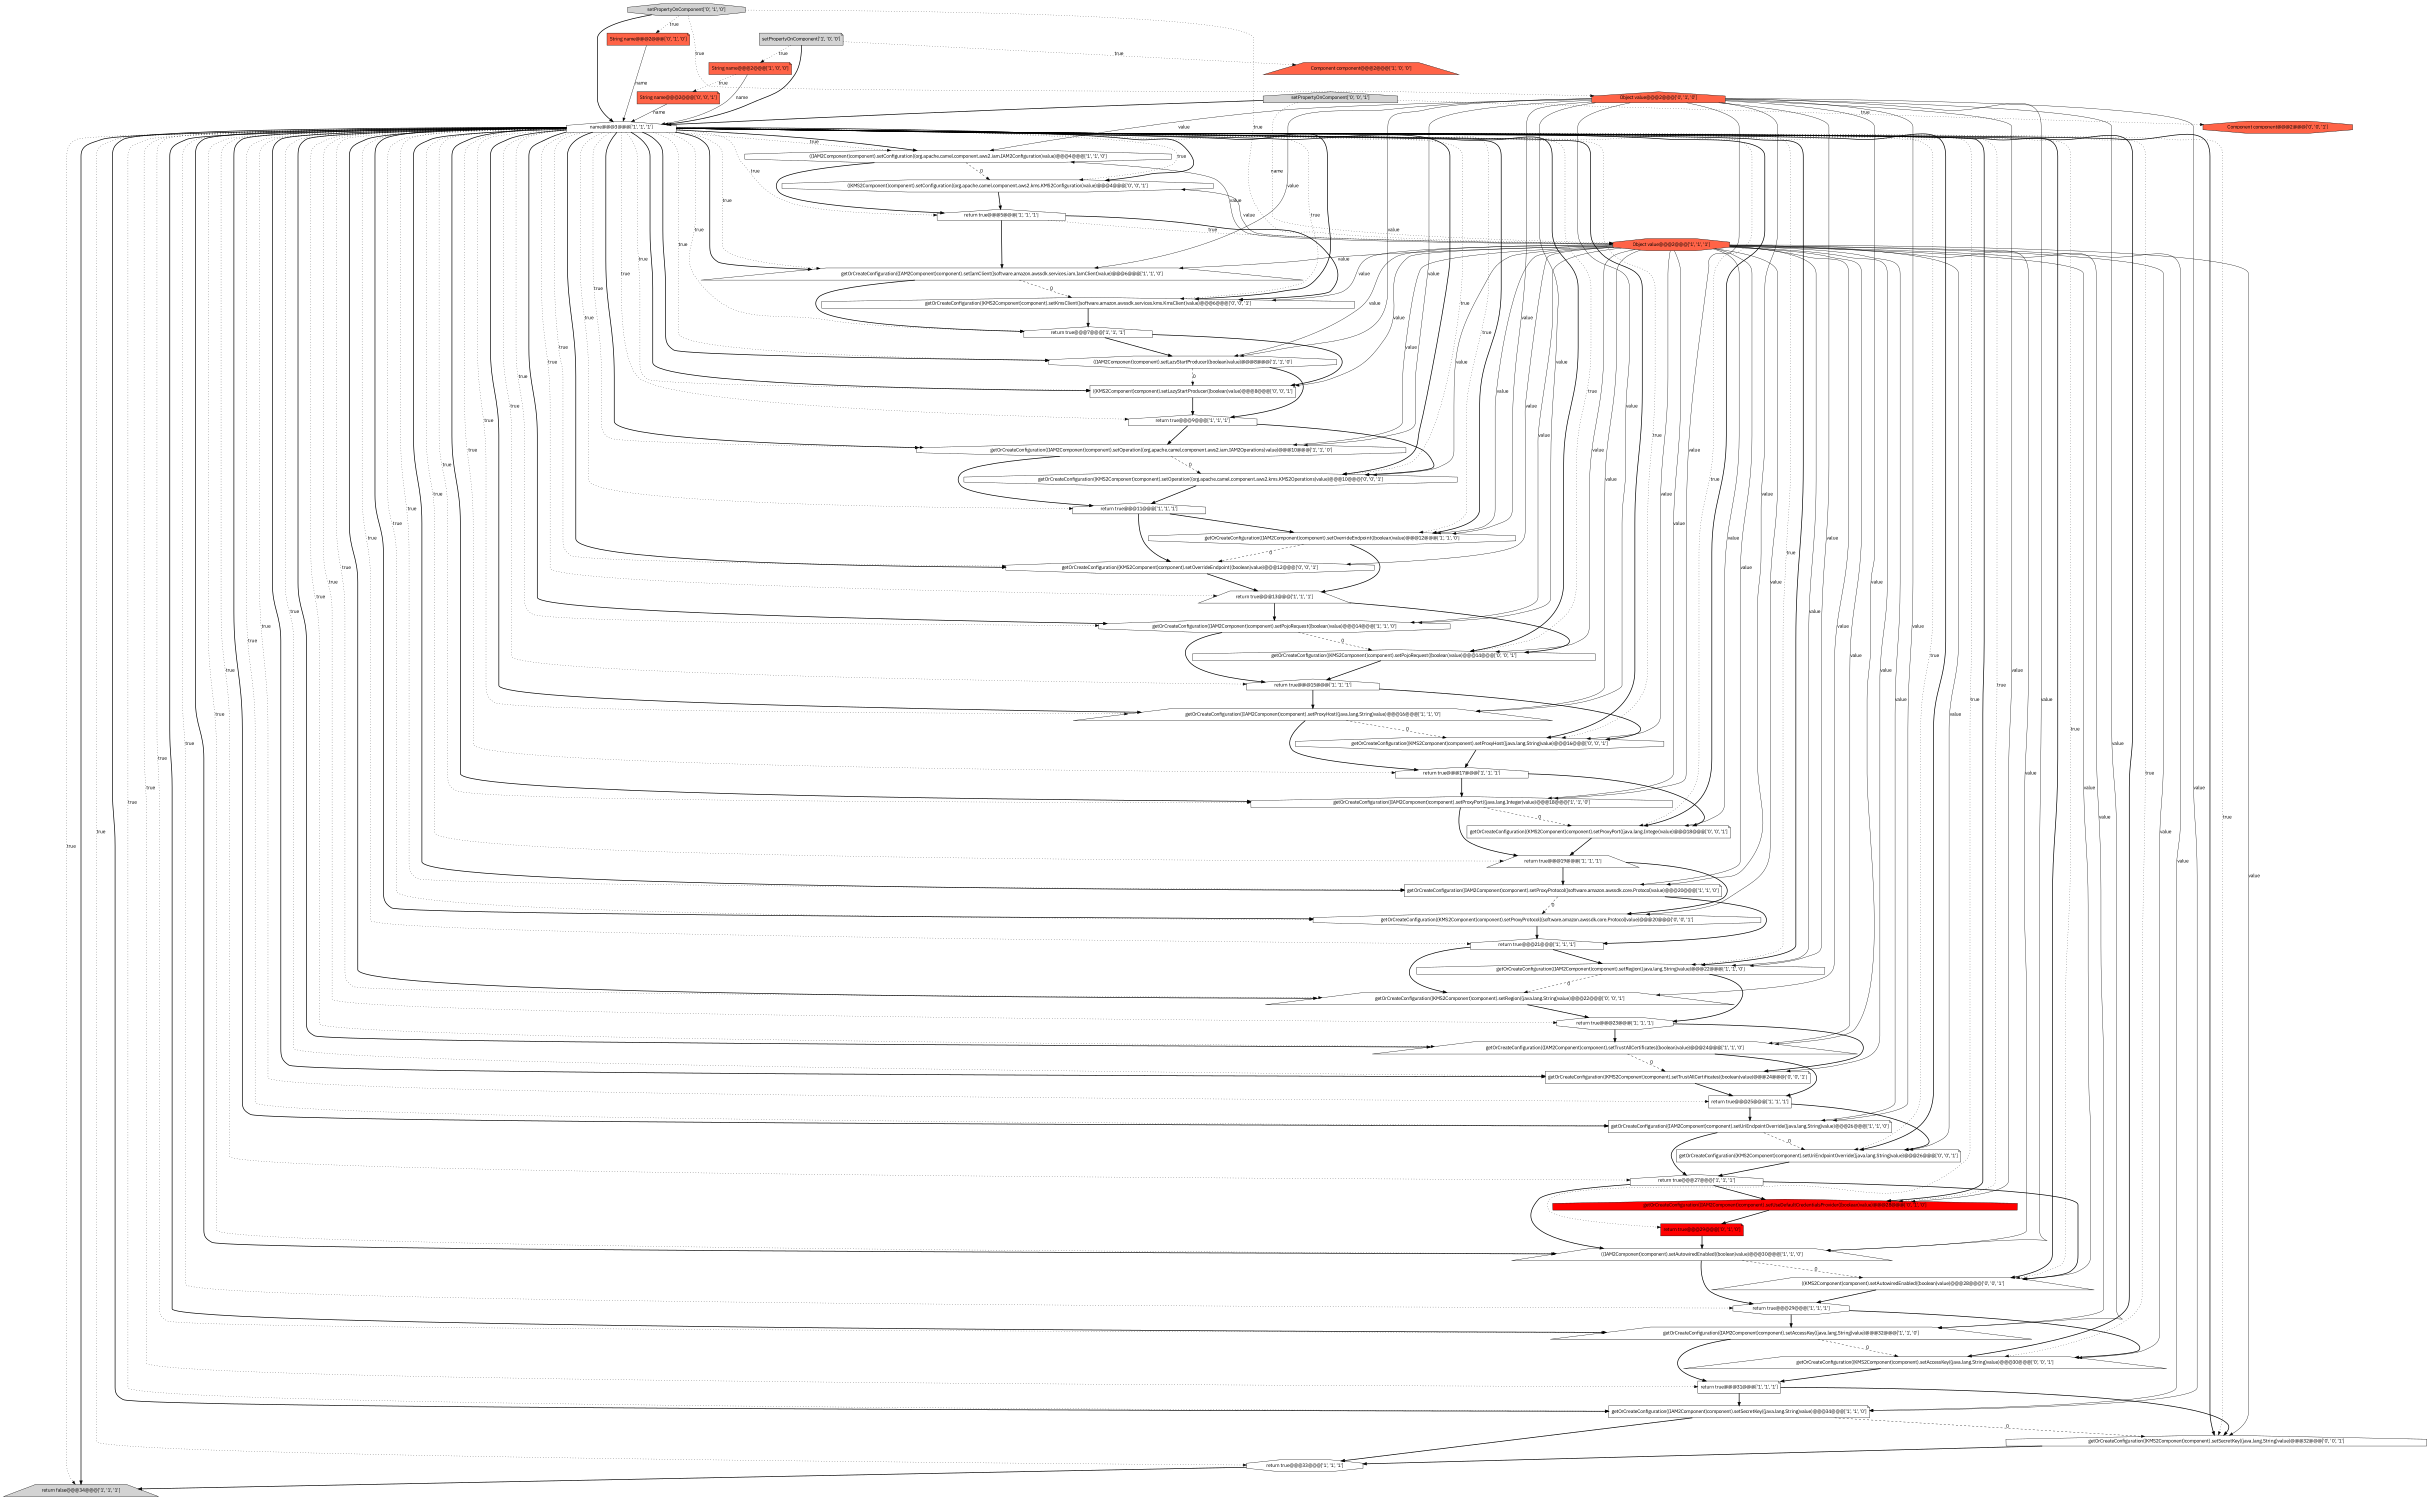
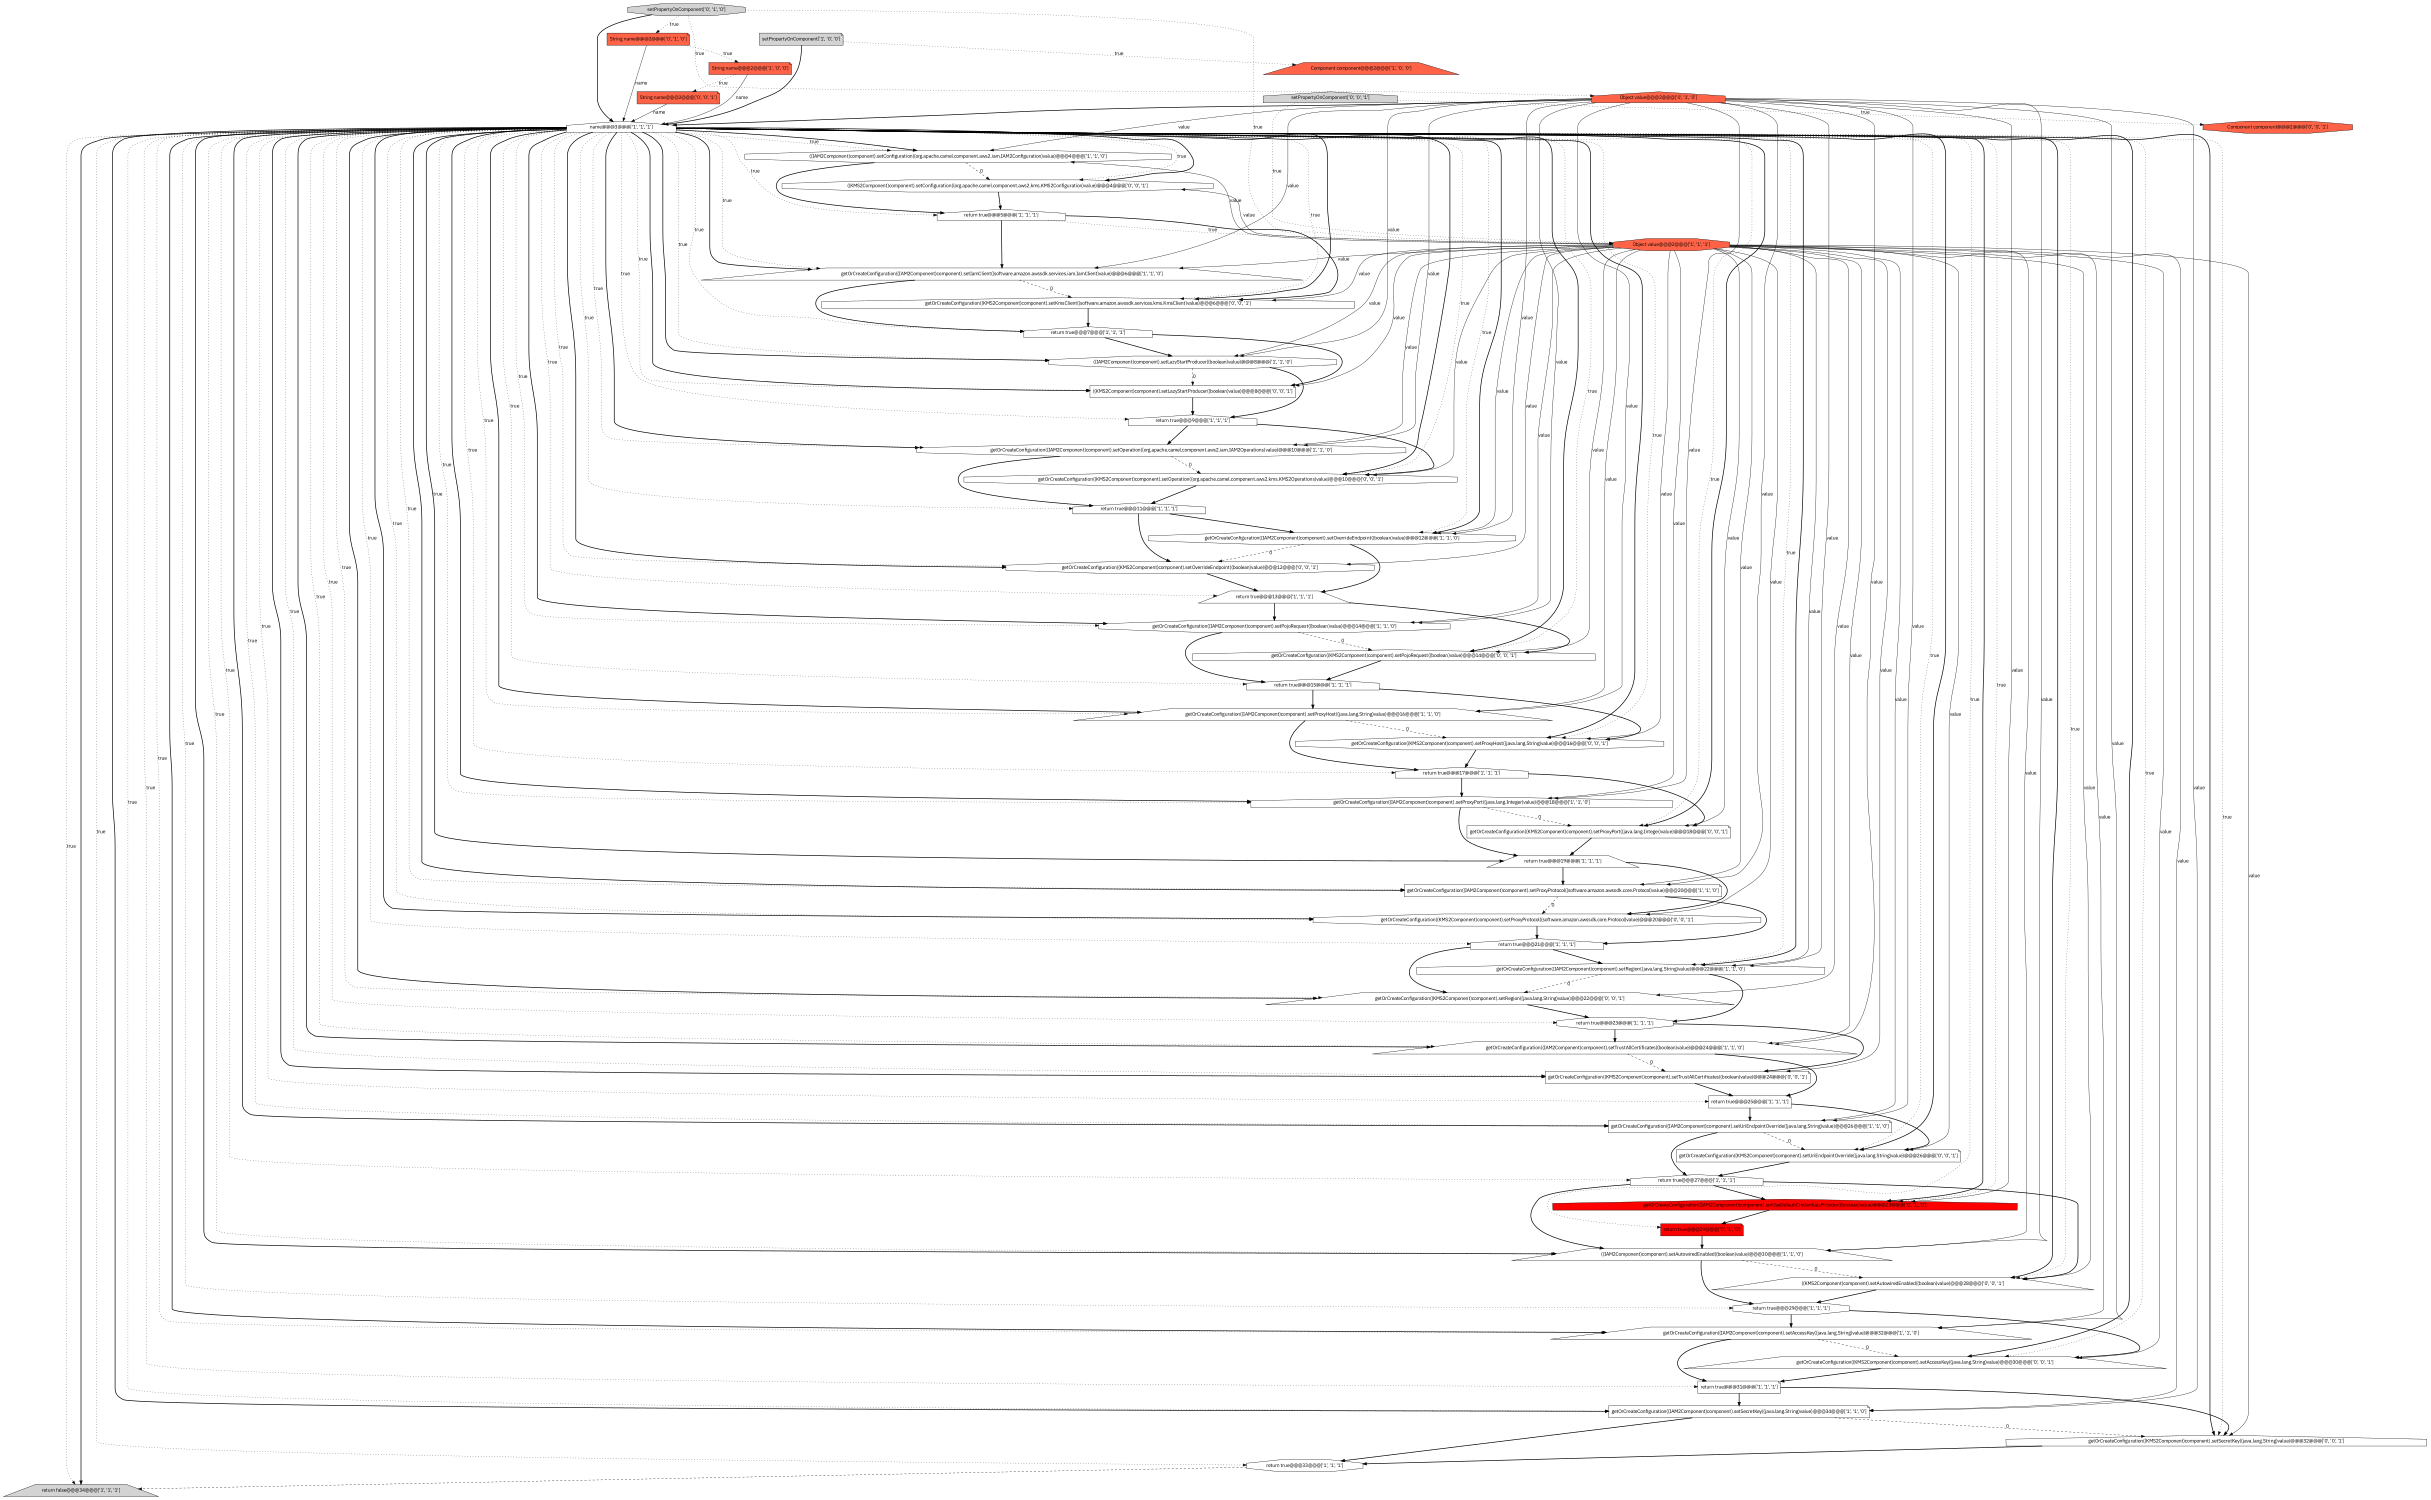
edge "setPropertyOnComponent['1', '0', '0']" -> "String name@@@2@@@['1', '0', '0']": now "String name@@@2@@@['0', '1', '0']" -> "String name@@@2@@@['1', '0', '0']"
edge "setPropertyOnComponent['0', '0', '1']" -> "name@@@3@@@['1', '1', '1']": now "Object value@@@2@@@['0', '1', '0']" -> "name@@@3@@@['1', '1', '1']"
edge "setPropertyOnComponent['0', '0', '1']" -> "Object value@@@2@@@['1', '1', '1']": label "name" -> "true"
edge "name@@@3@@@['1', '1', '1']" -> "return true@@@19@@@['1', '1', '1']": style dotted -> bold
edge "return true@@@33@@@['1', '1', '1']" -> "return false@@@34@@@['1', '1', '1']": style bold -> dashed
